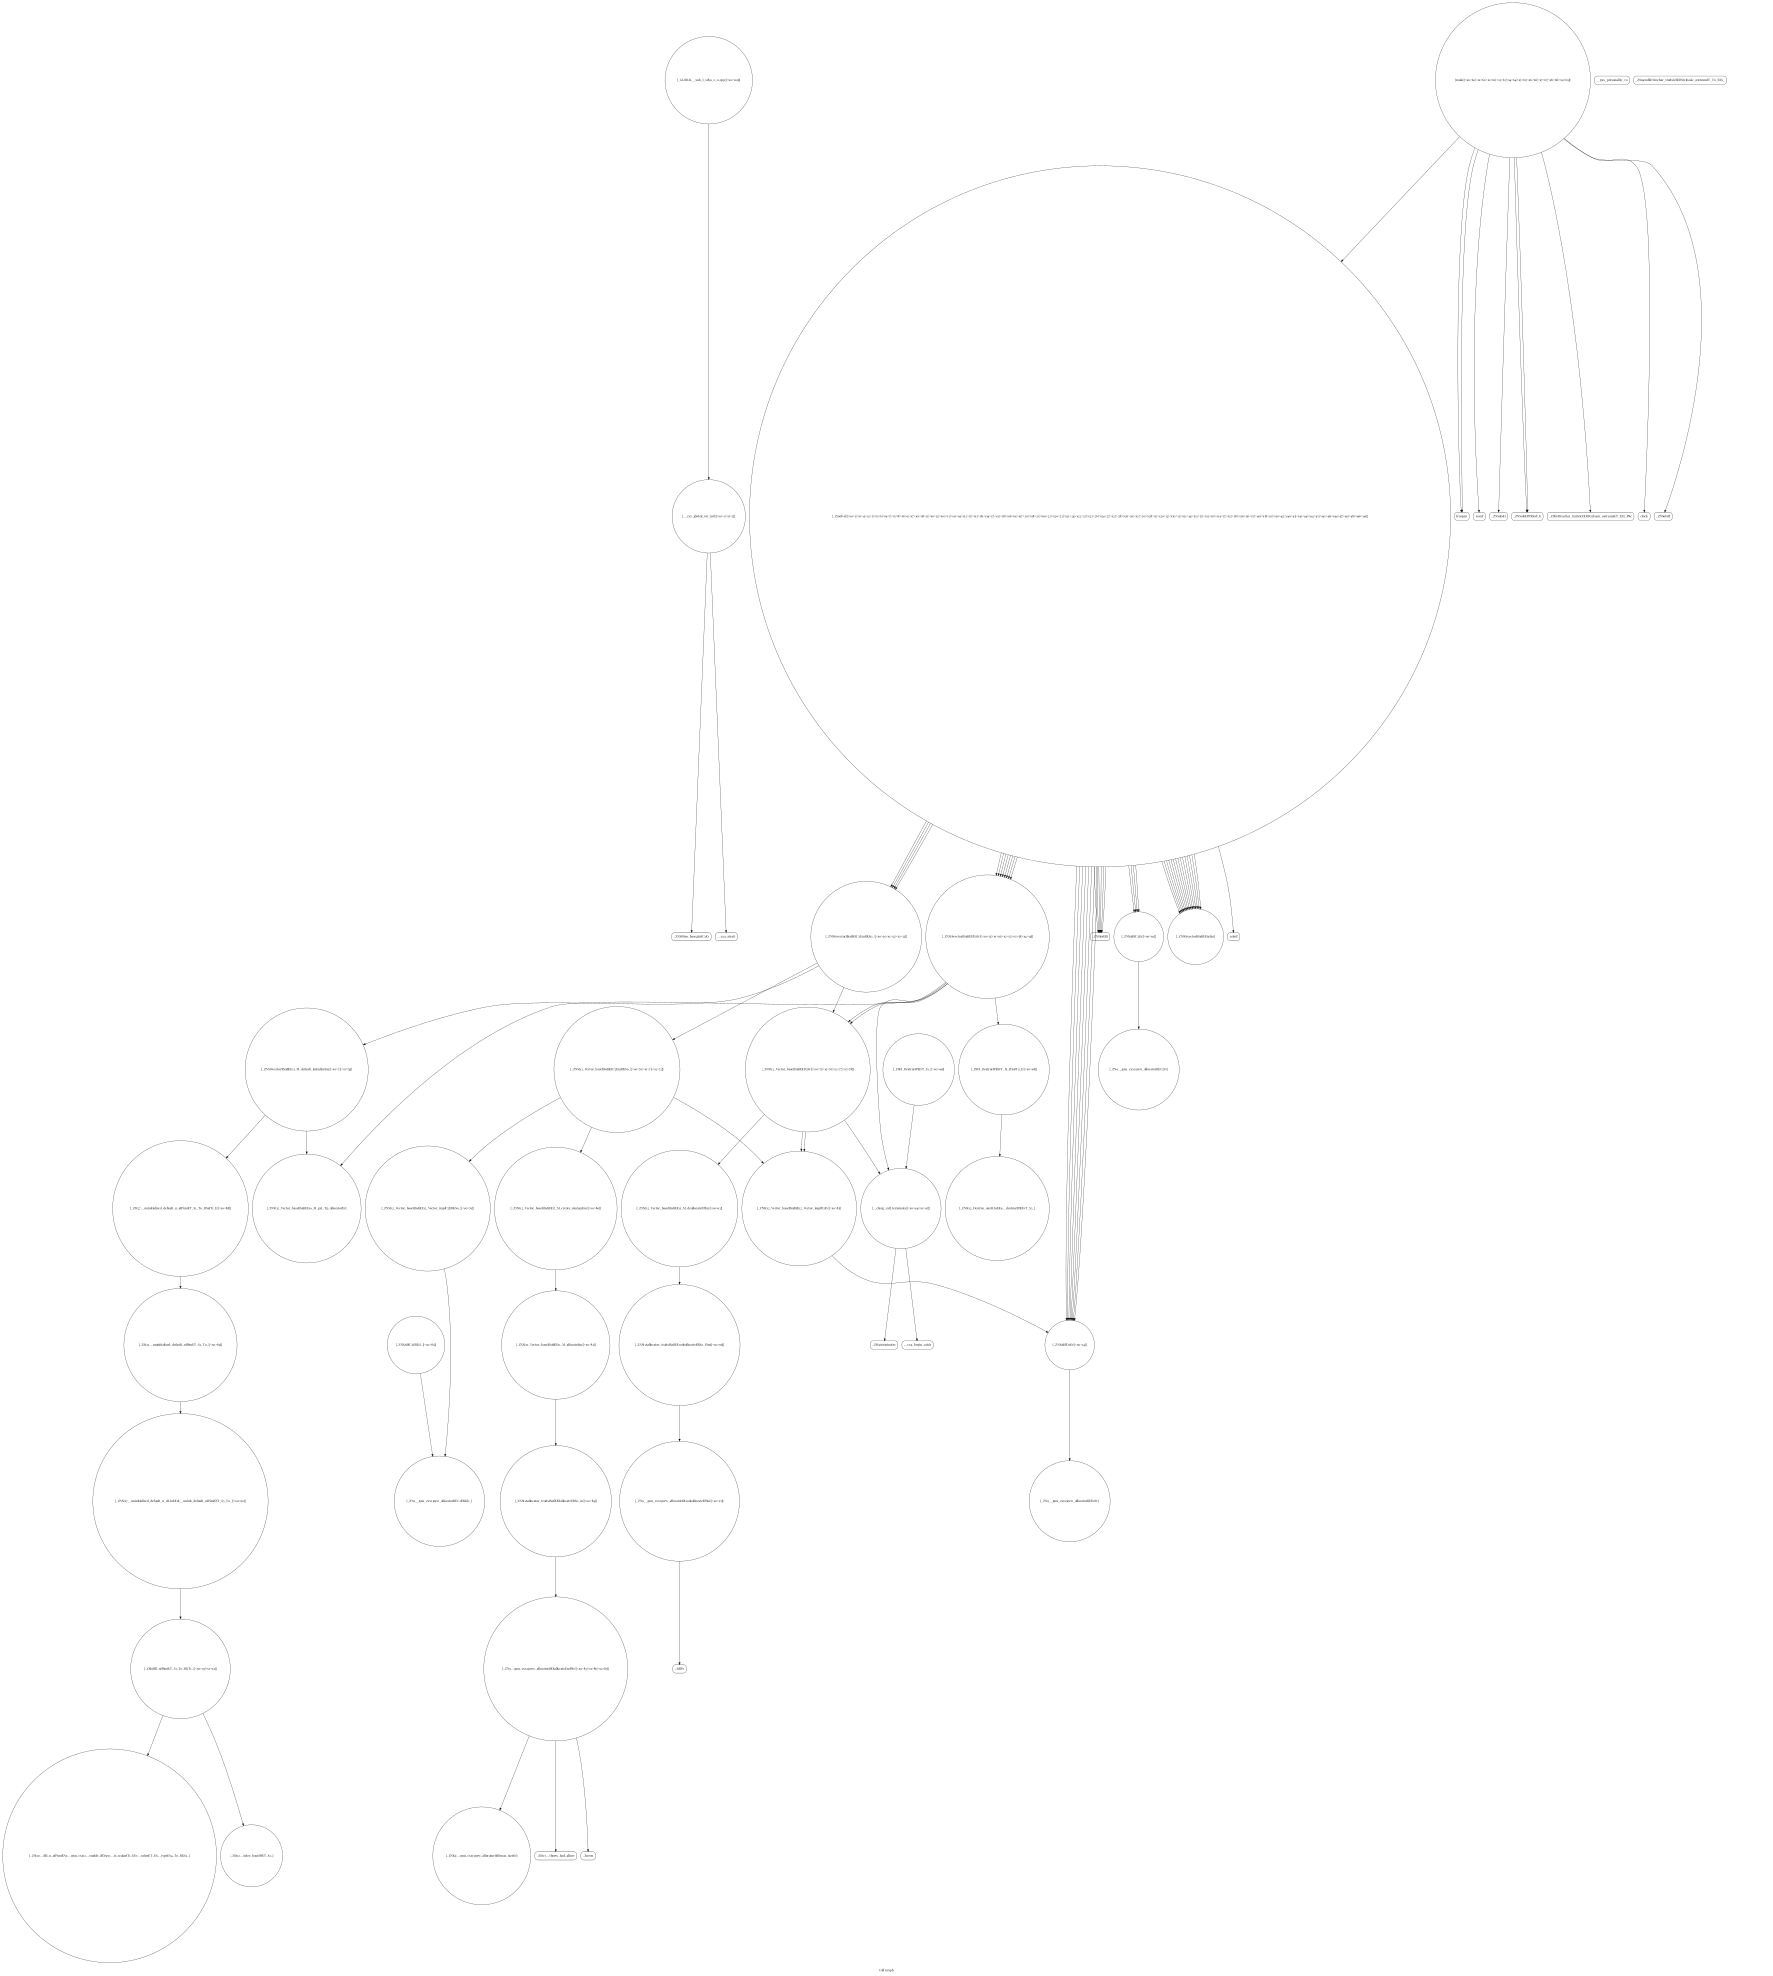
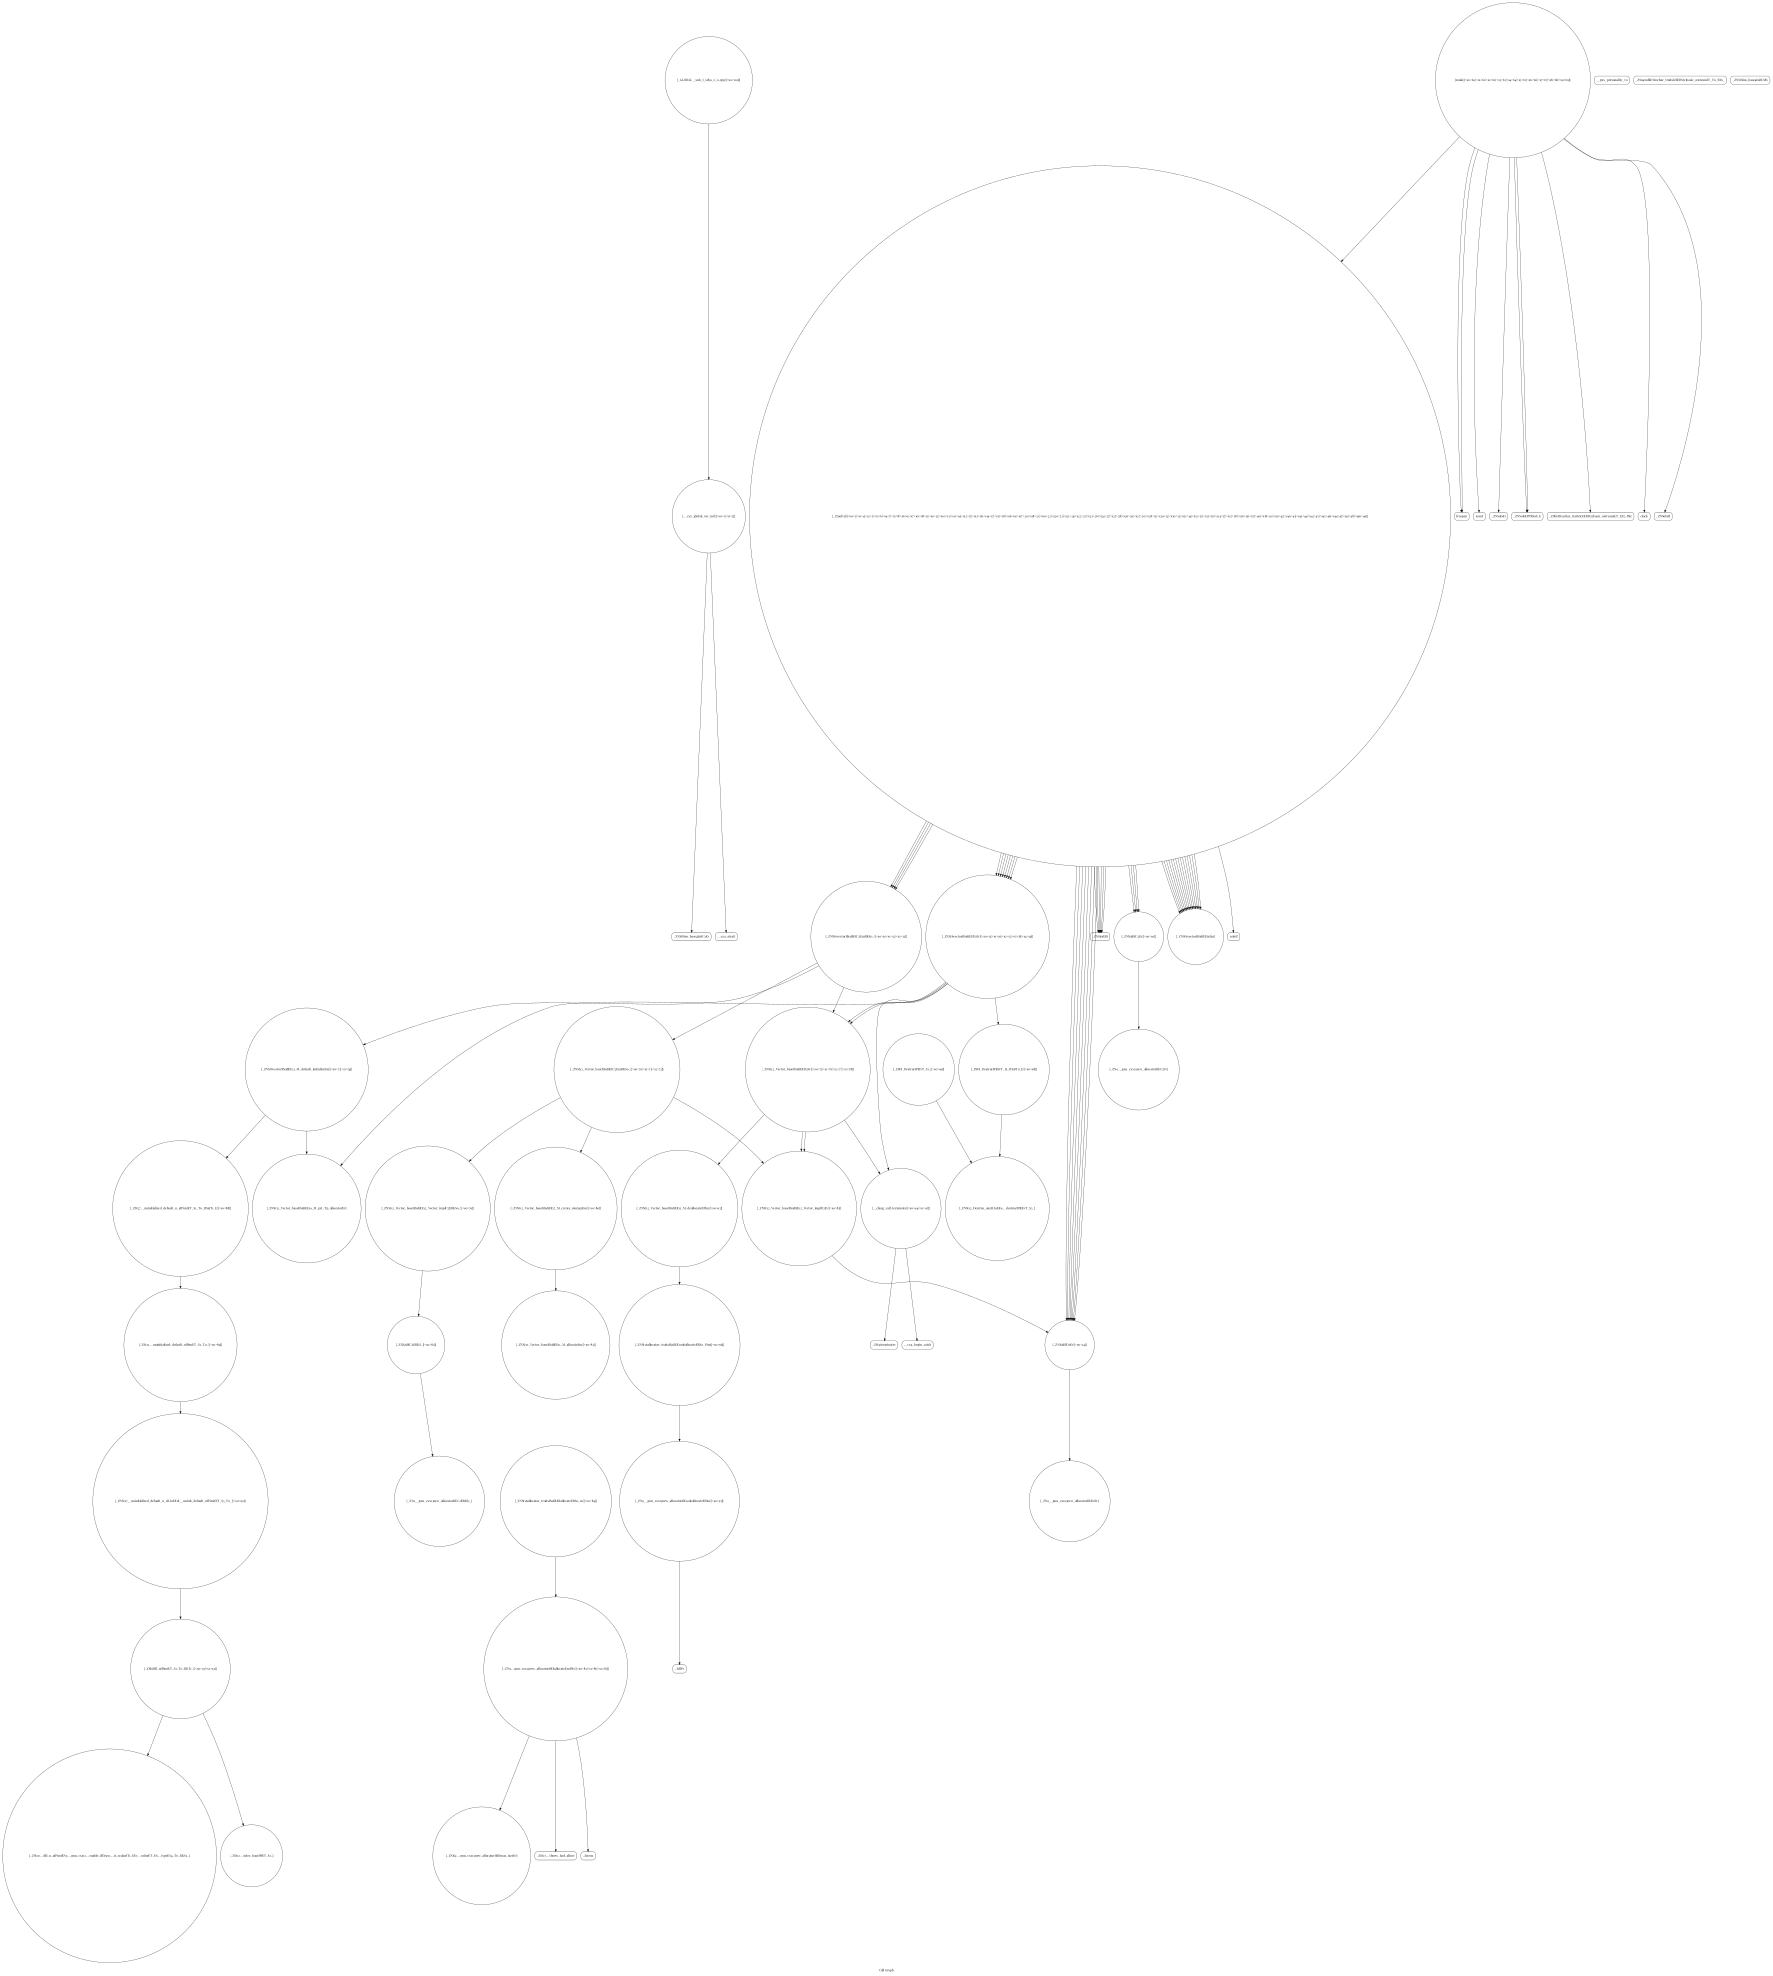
node "_ZNSt8ios_base4InitD1Ev": added
edge "{_ZSt8_DestroyIPiEvT_S1_|{<s0>99}}" -> "{__clang_call_terminate|{<s0>94|<s1>95}}": now "{_ZSt8_DestroyIPiEvT_S1_|{<s0>99}}" -> "{_ZNSt12_Destroy_auxILb1EE9__destroyIPiEEvT_S3_}"
edge "{_ZNSt12_Vector_baseIiSaIiEE12_Vector_implC2ERKS0_|{<s0>79}}" -> "{_ZN9__gnu_cxx13new_allocatorIiEC2ERKS1_}": now "{_ZNSt12_Vector_baseIiSaIiEE12_Vector_implC2ERKS0_|{<s0>79}}" -> "{_ZNSaIiEC2ERKS_|{<s0>82}}"
edge "{_ZNSt12_Vector_baseIiSaIiEE11_M_allocateEm|{<s0>83}}" -> "{_ZNSt16allocator_traitsISaIiEE8allocateERS0_m|{<s0>84}}": removed
